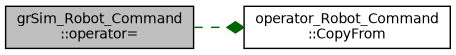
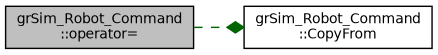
node "operator_Robot_Command ::CopyFrom": label "operator_Robot_Command ::CopyFrom" -> "grSim_Robot_Command ::CopyFrom"
